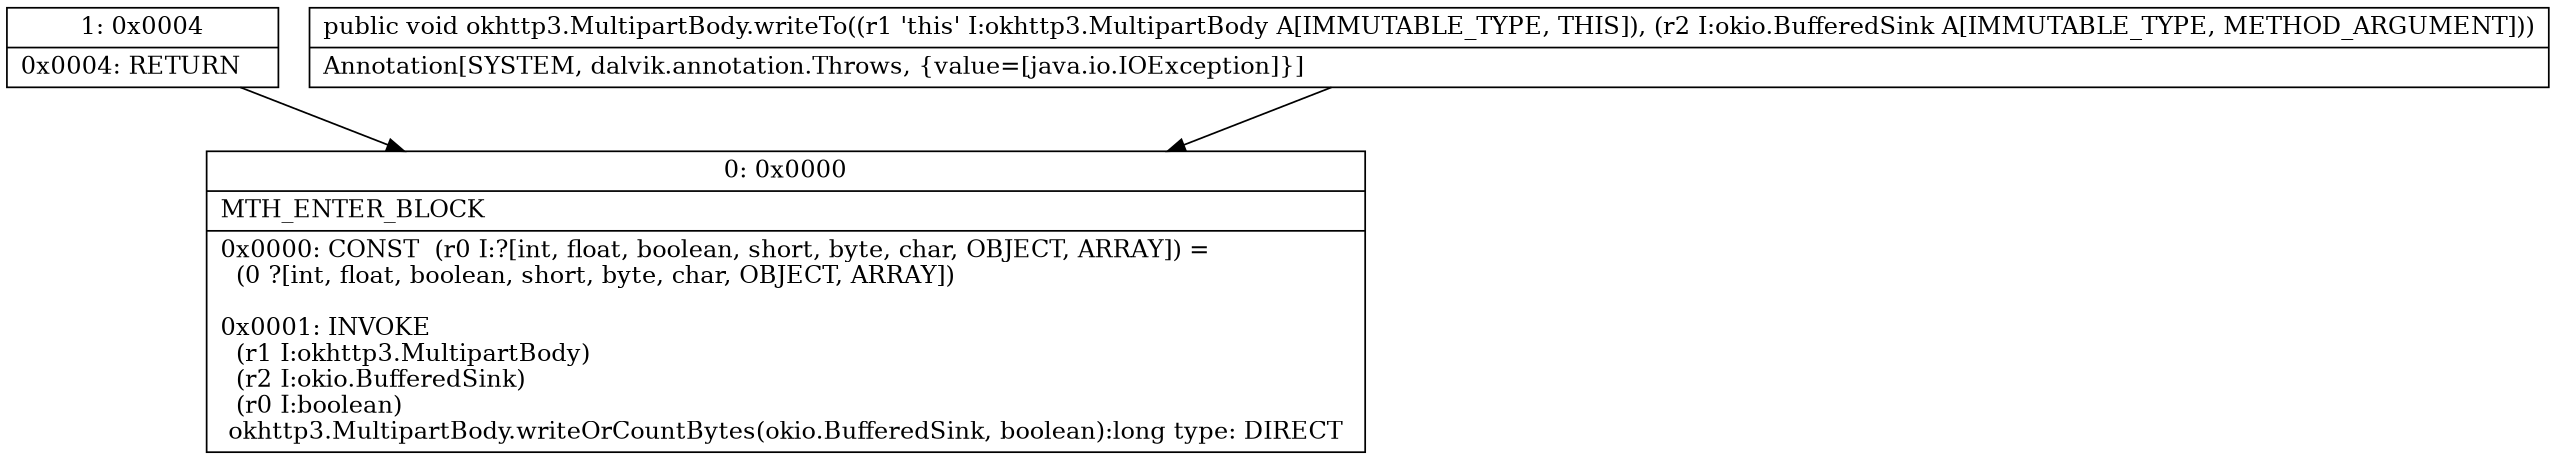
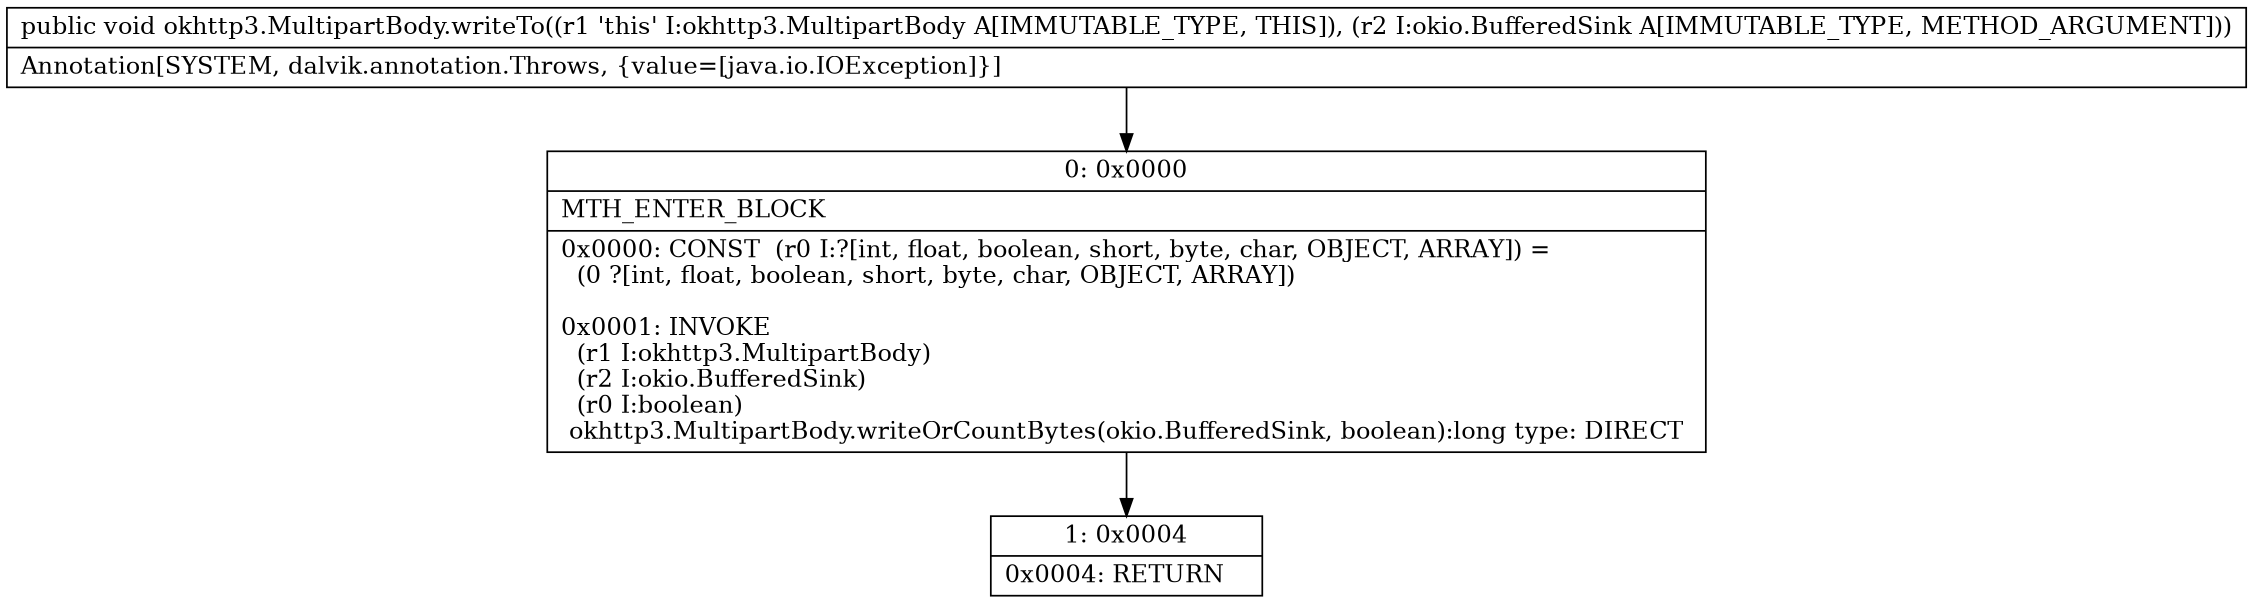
edge "1: 0x0004" -> "0: 0x0000": reversed
